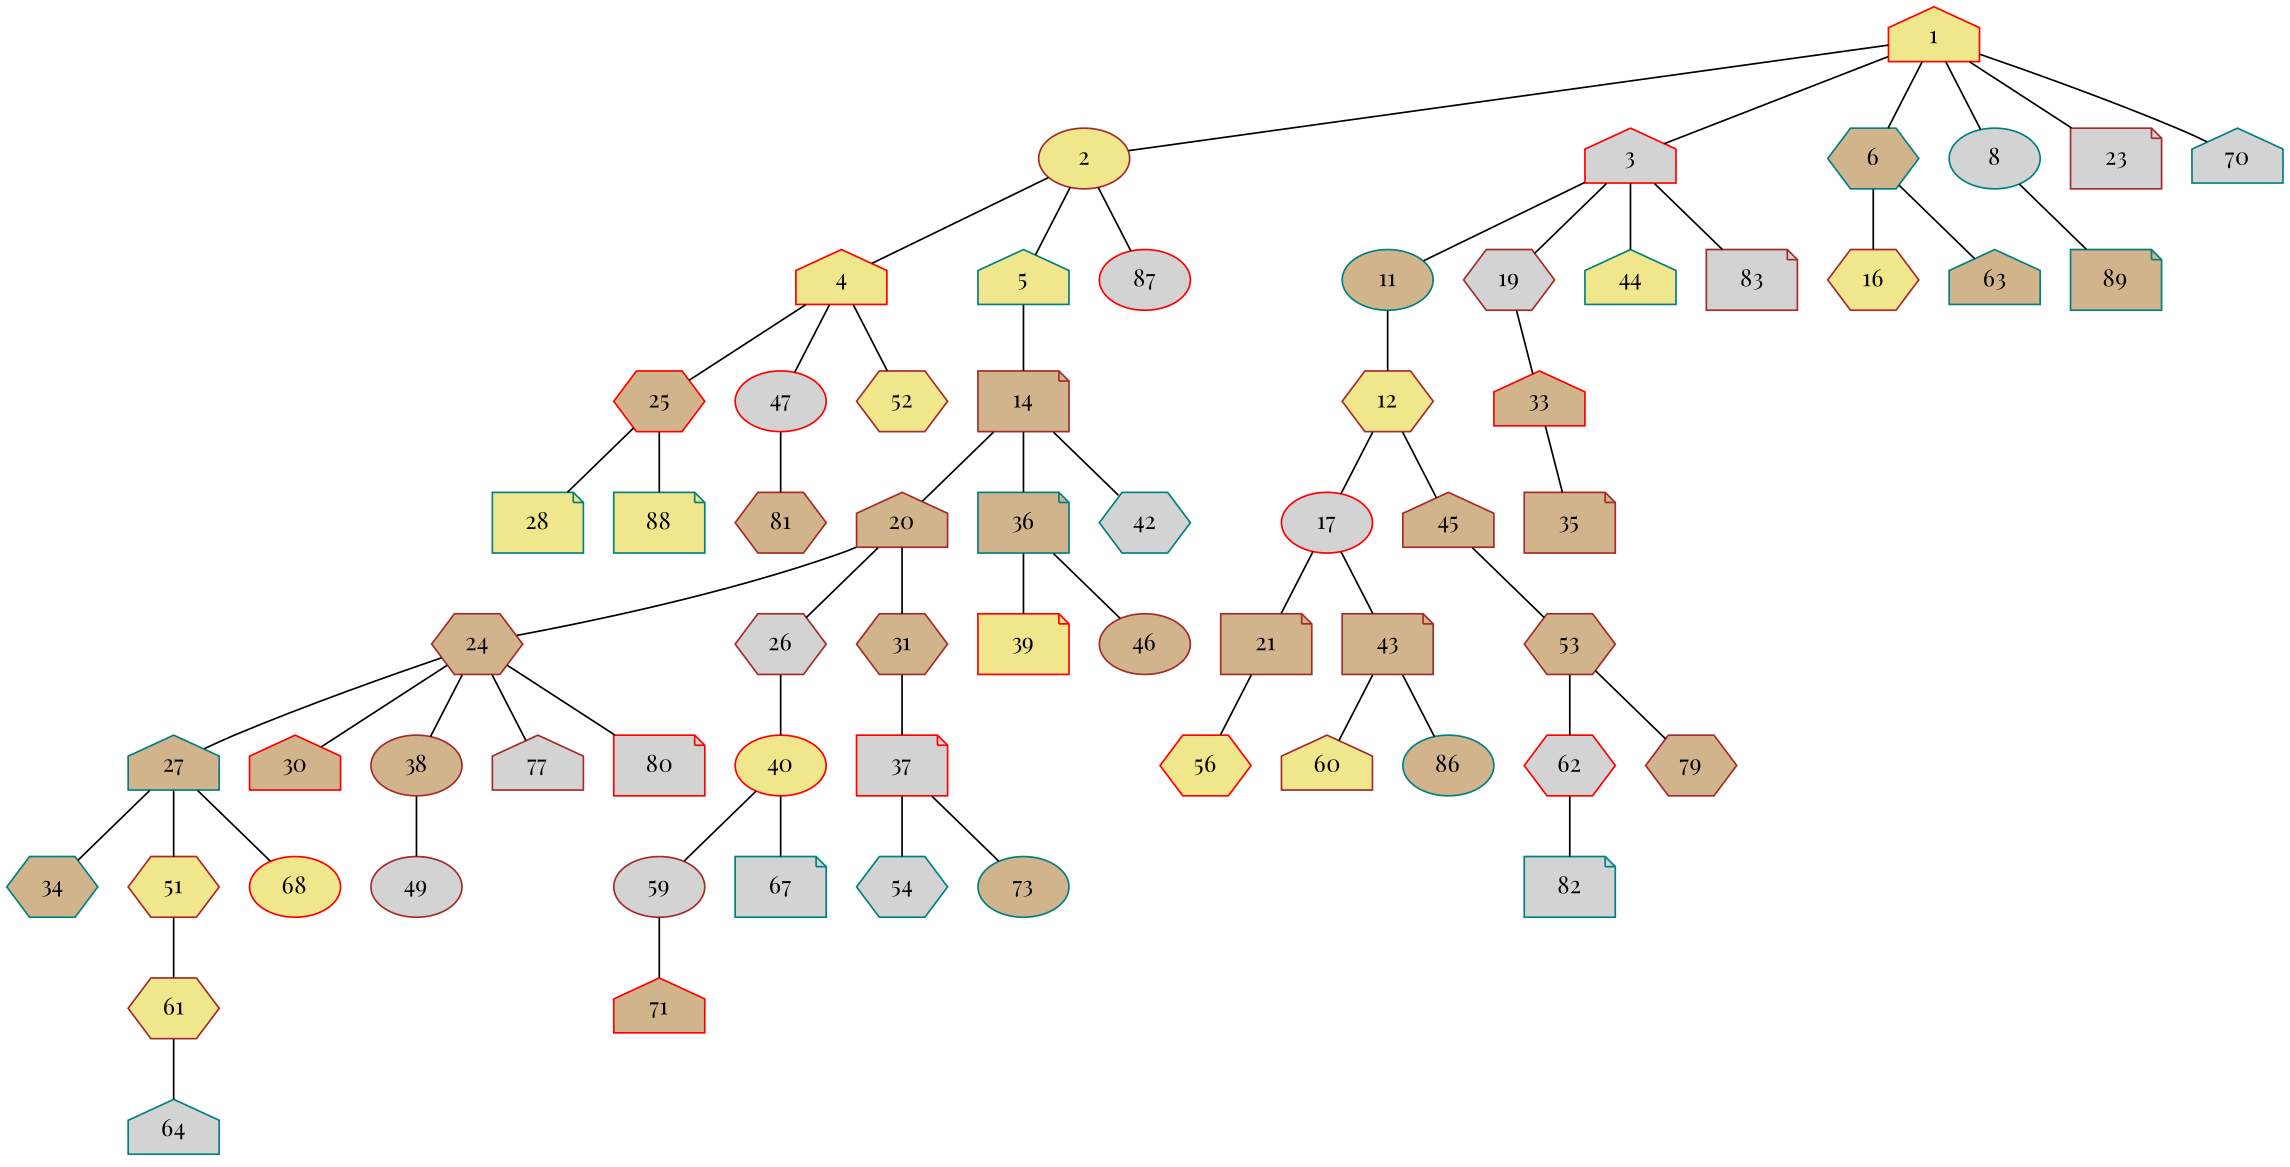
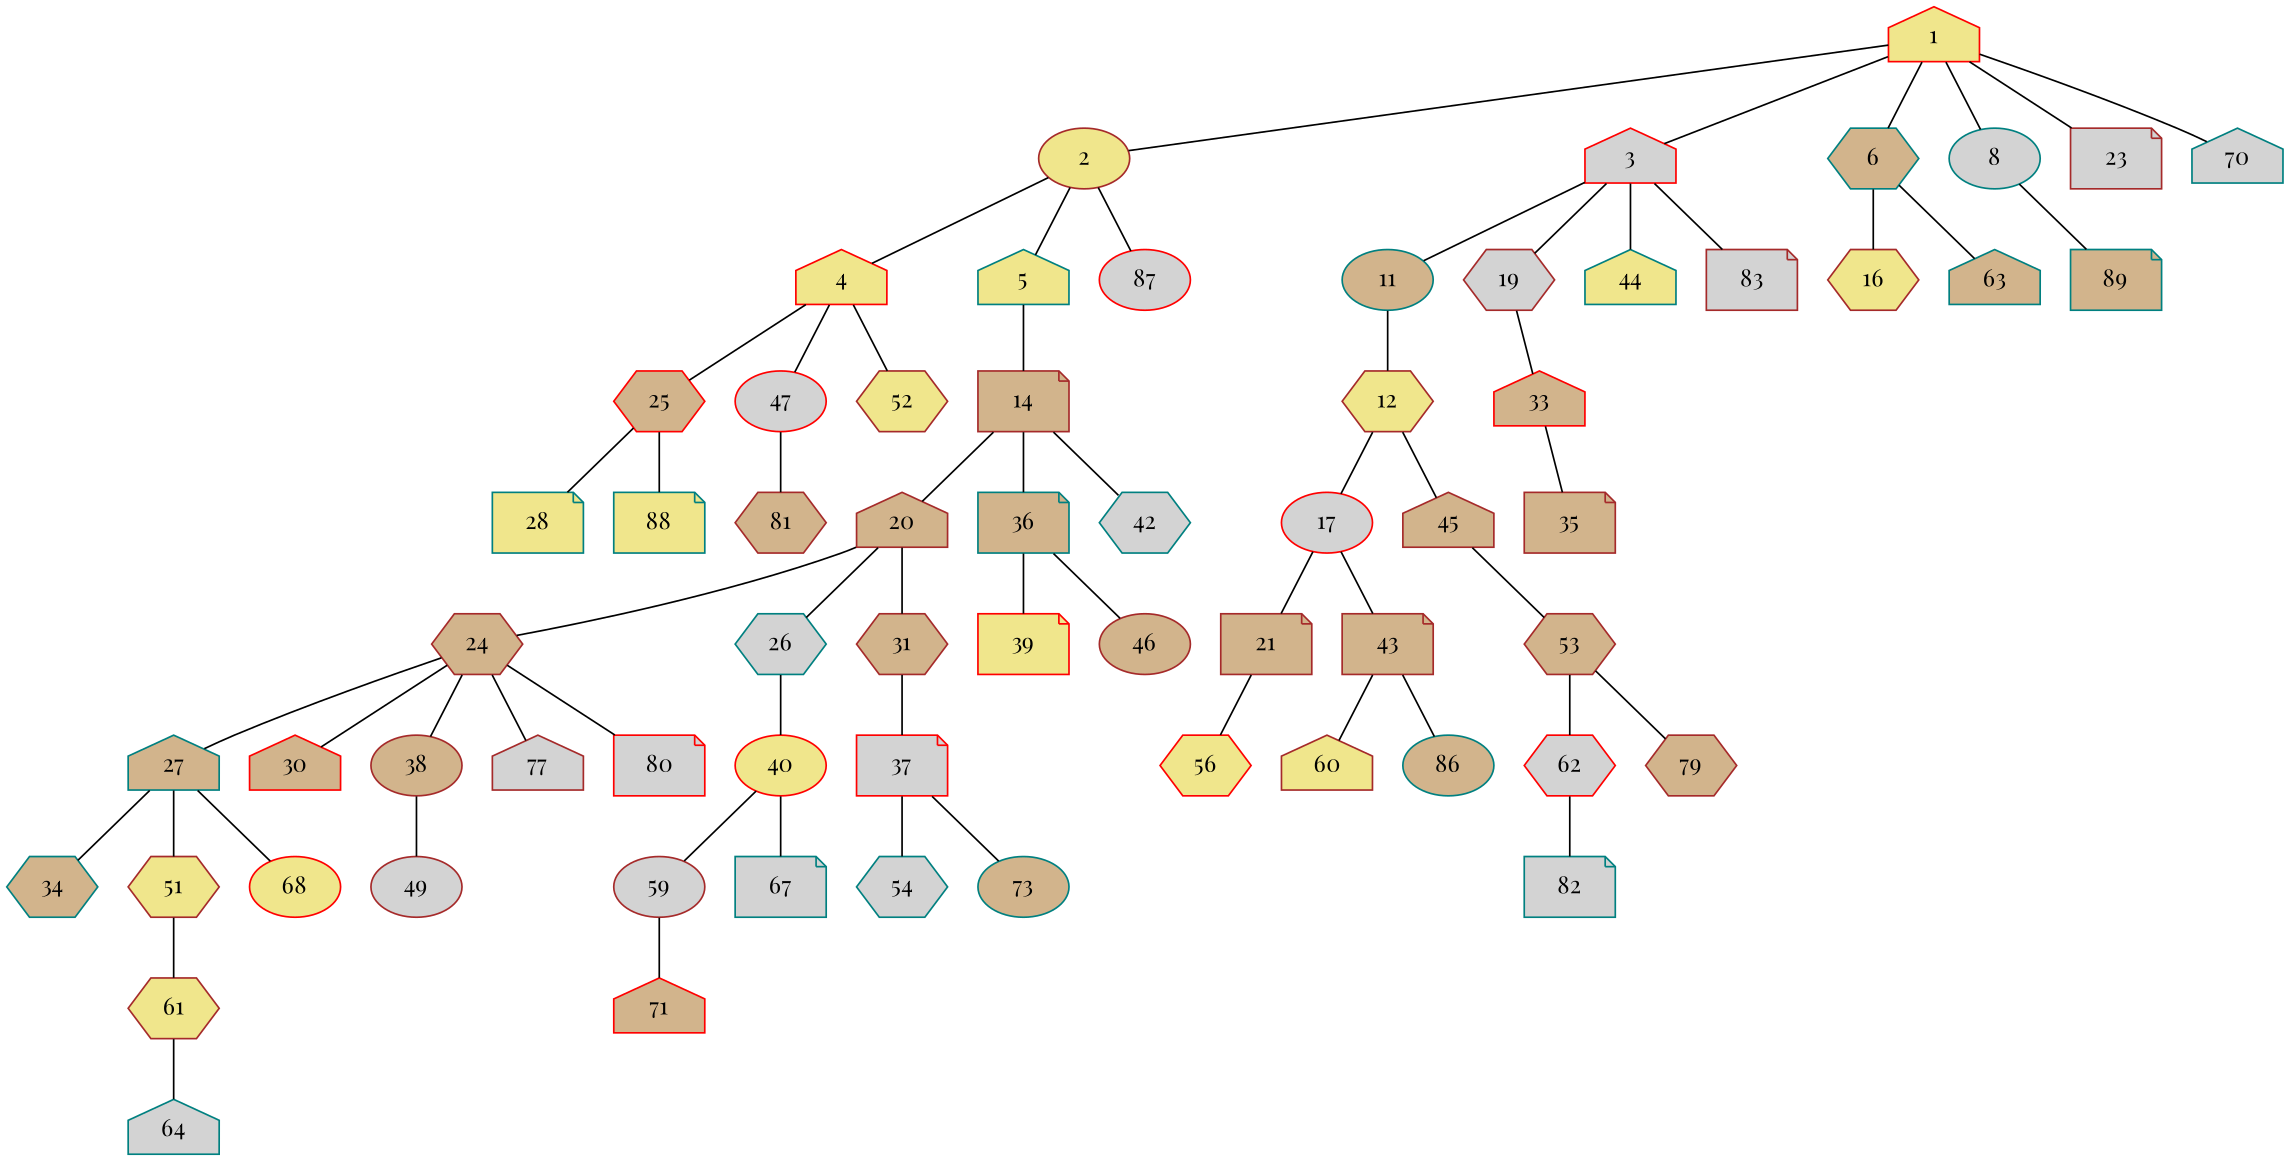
node "26": color brown -> teal
